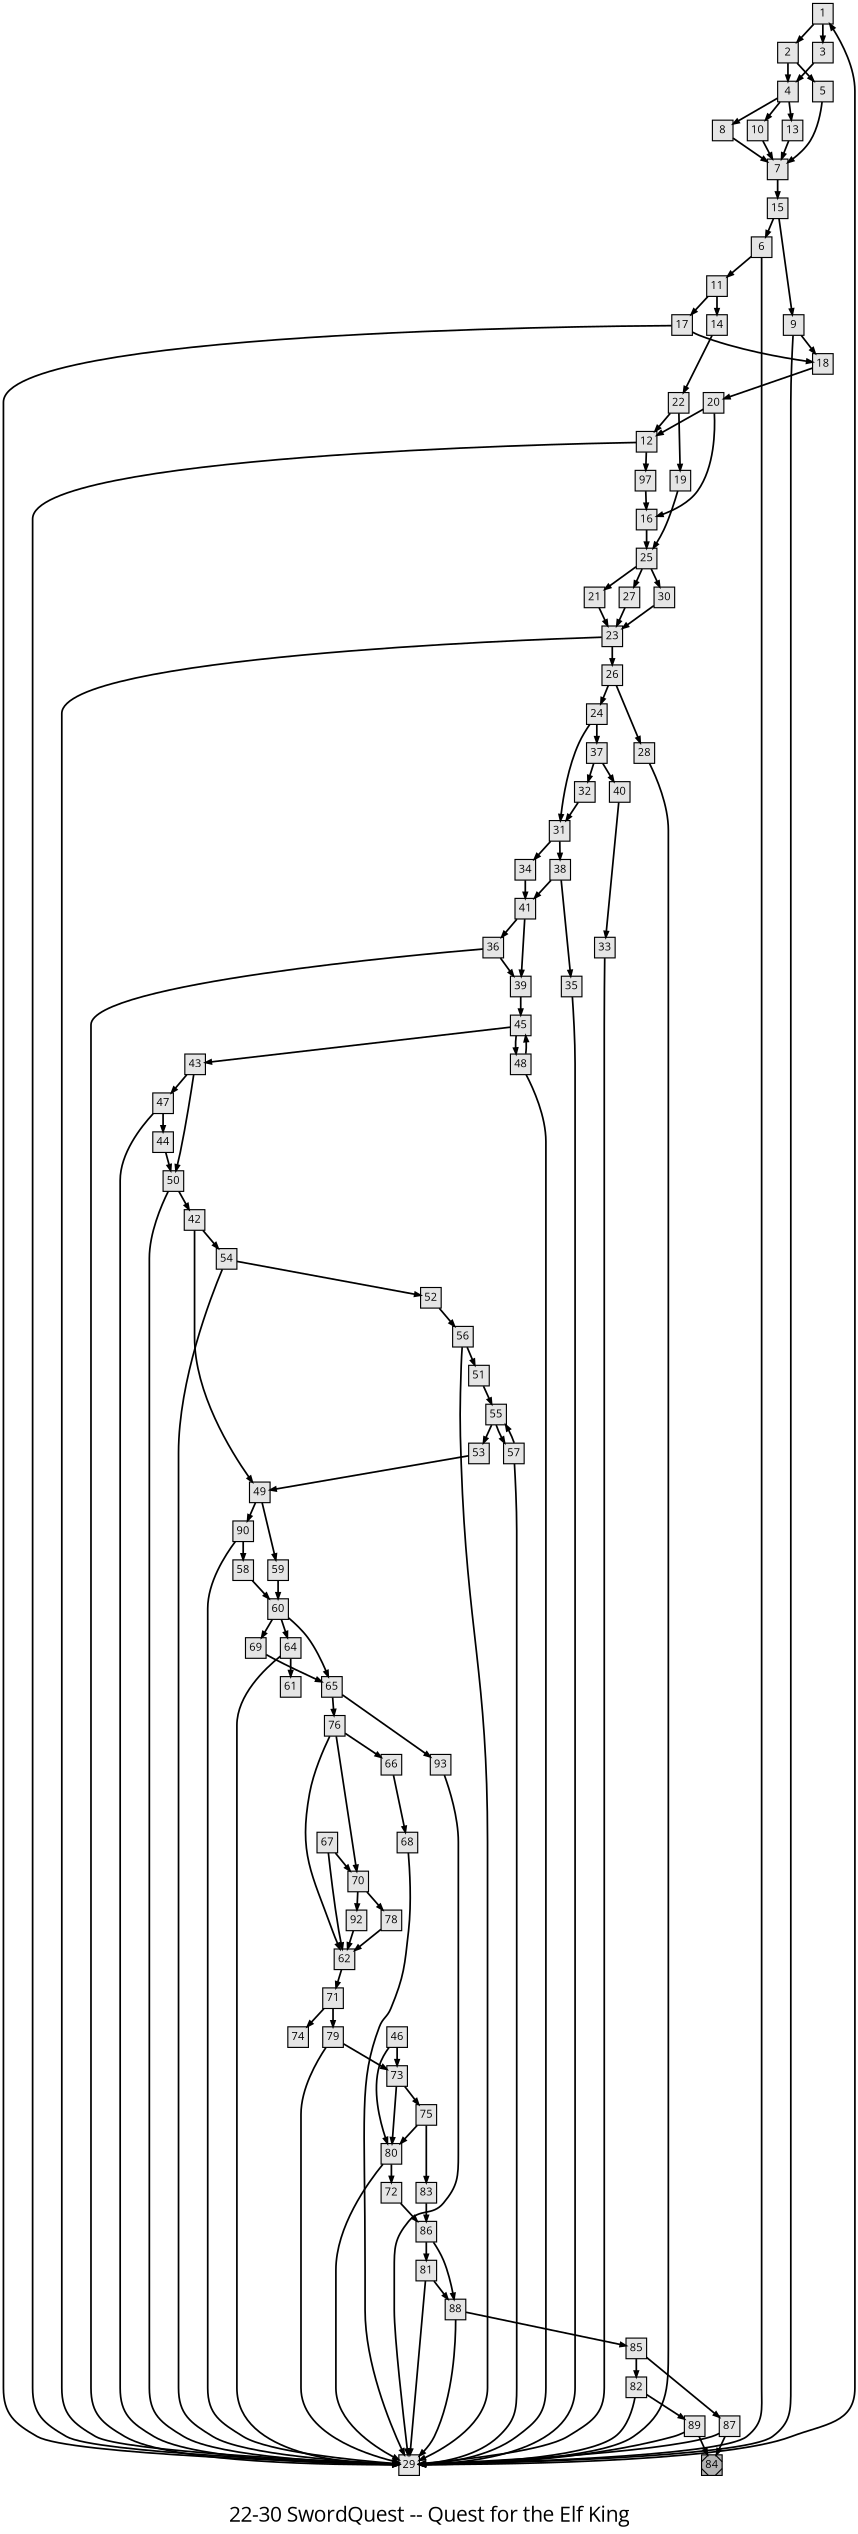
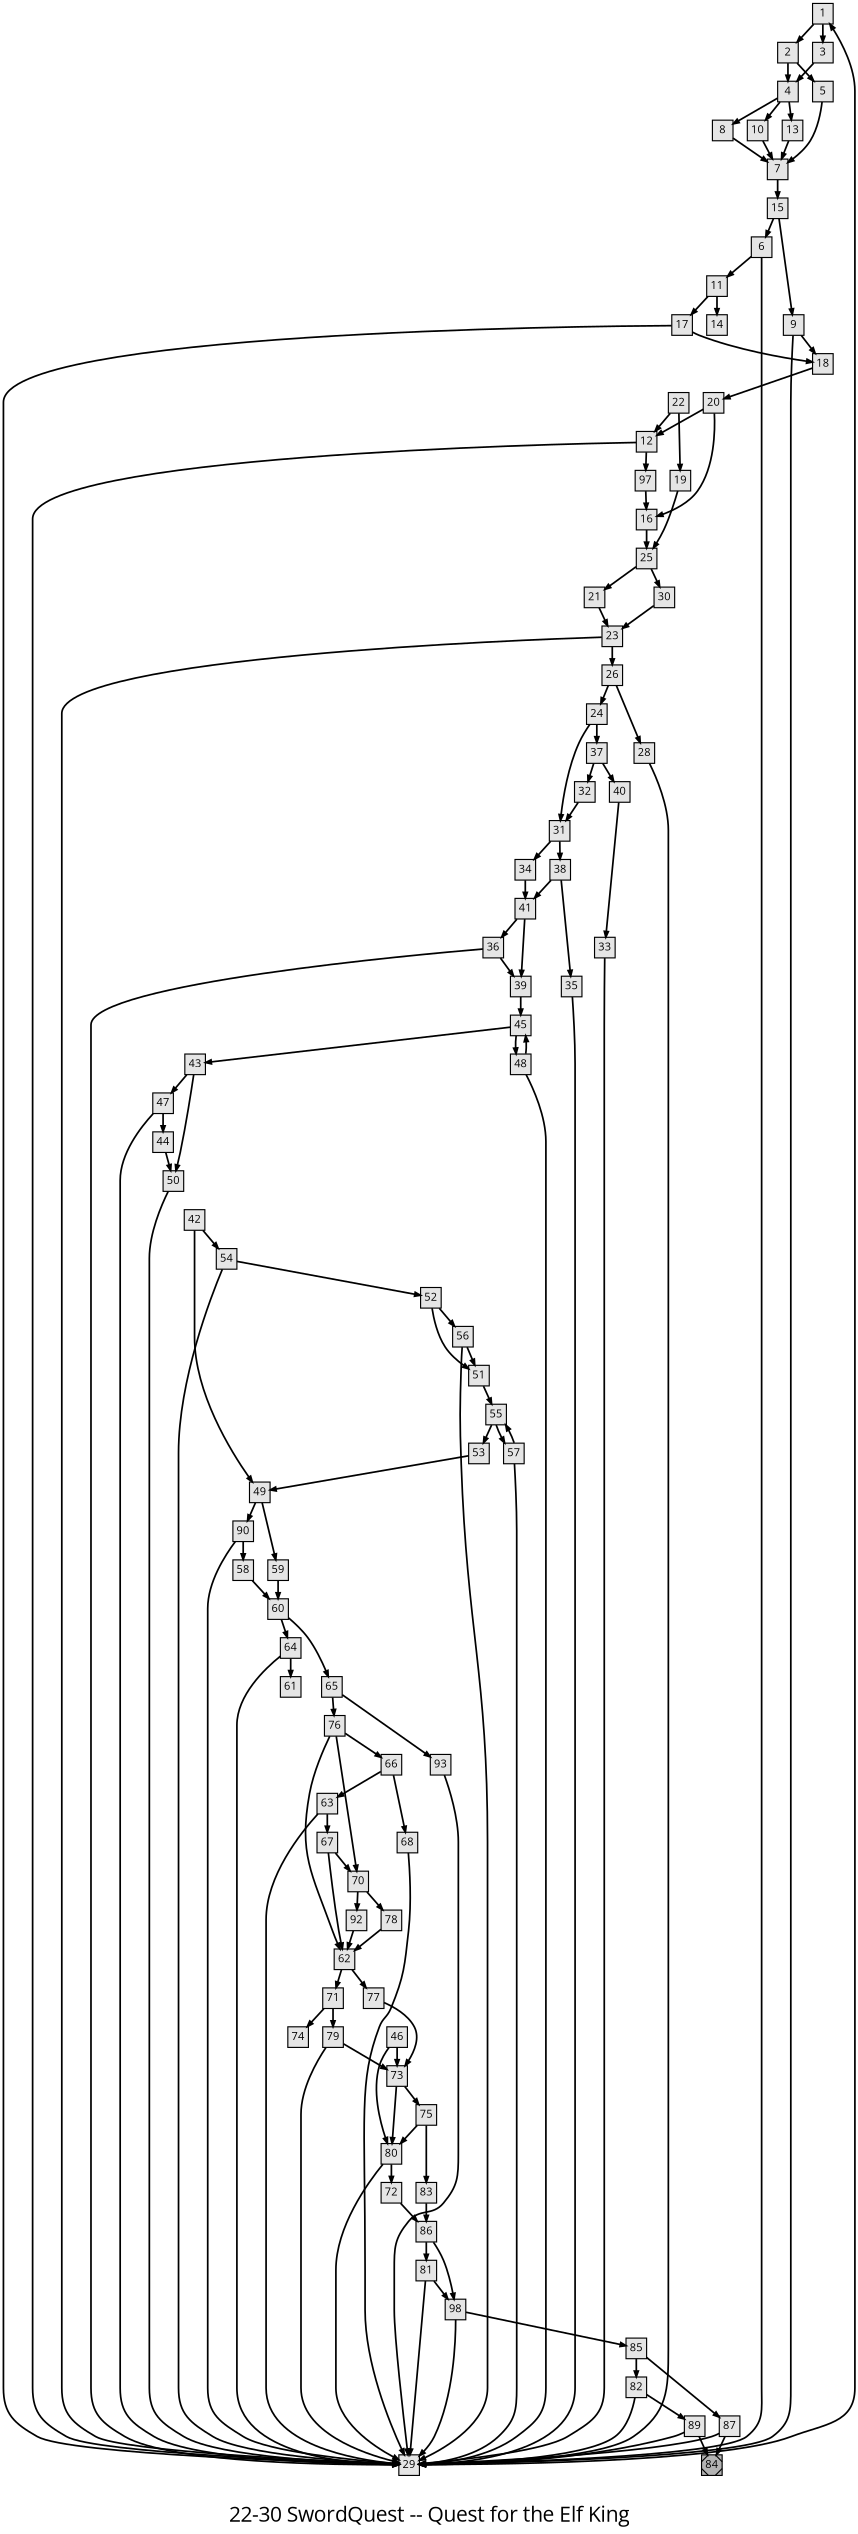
edge "14" -> "22": removed
node "27": removed
edge "50" -> "42": removed
edge "52" -> "51": added
node "69": removed
node "63": added
node "77": added
node "88": label "88" -> "98"
